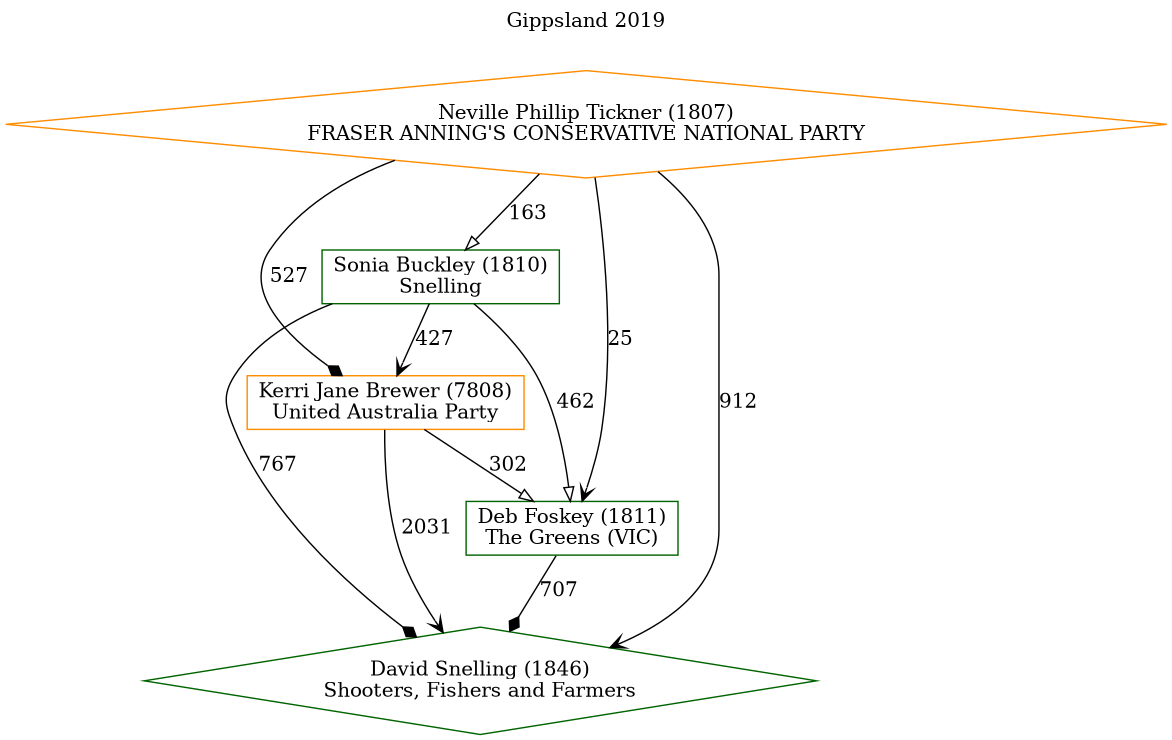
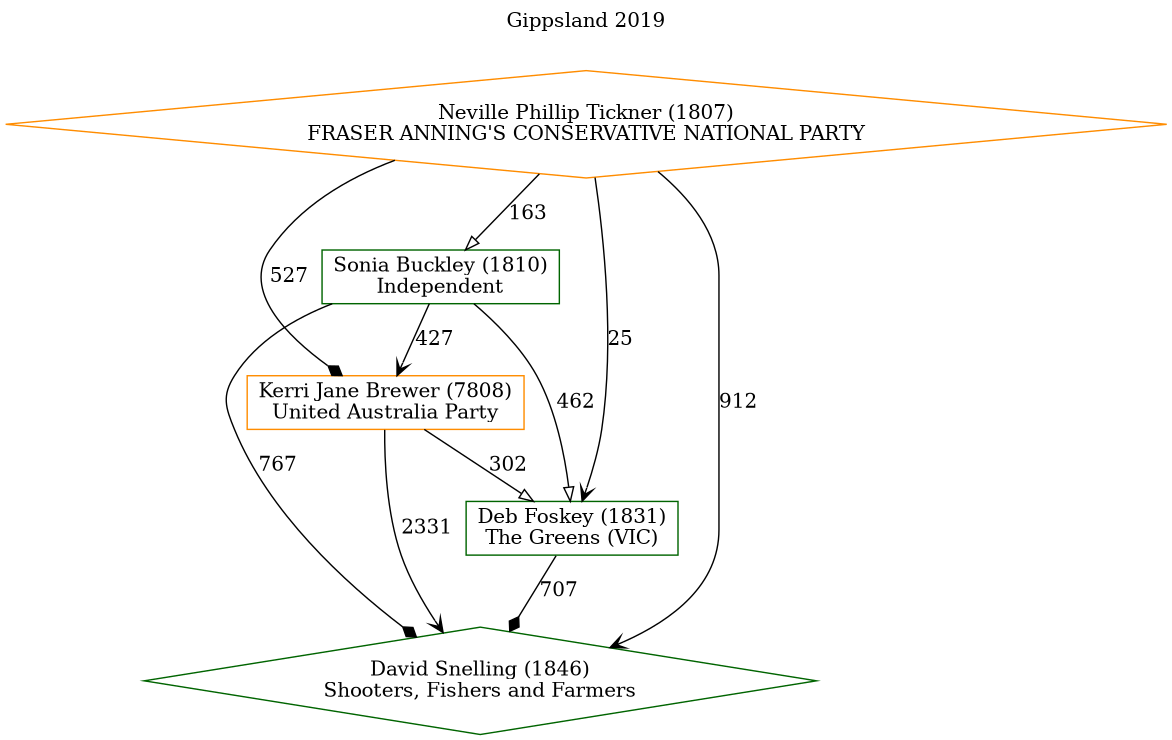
node "Sonia Buckley (1810) Snelling": label "Sonia Buckley (1810) Snelling" -> "Sonia Buckley (1810) Independent"
edge "Kerri Jane Brewer (7808) United Australia Party" -> "David Snelling (1846) Shooters, Fishers and Farmers": label "2031" -> "2331"
node "Deb Foskey (1811) The Greens (VIC)": label "Deb Foskey (1811) The Greens (VIC)" -> "Deb Foskey (1831) The Greens (VIC)"
